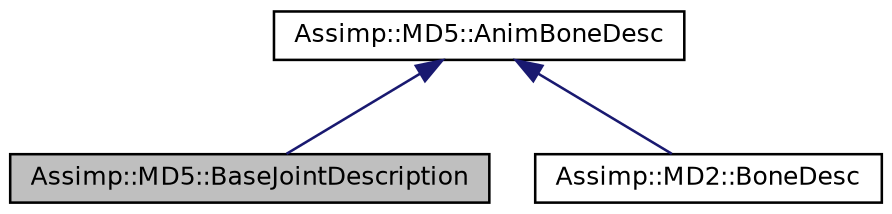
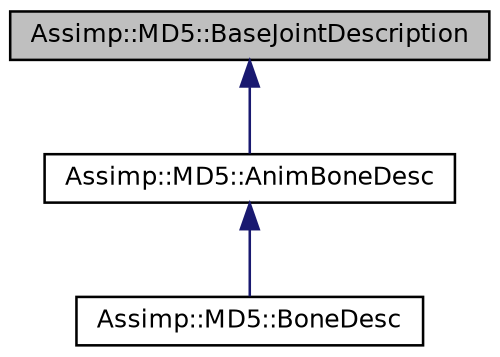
edge "Assimp::MD5::BaseJointDescription" -> "Assimp::MD5::AnimBoneDesc": reversed
node "Assimp::MD2::BoneDesc": label "Assimp::MD2::BoneDesc" -> "Assimp::MD5::BoneDesc"
